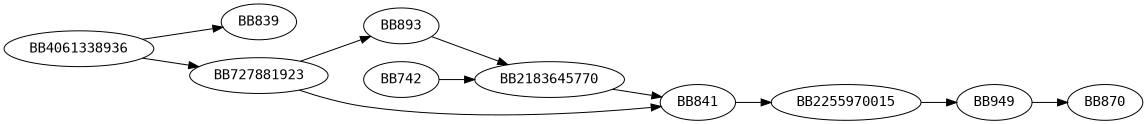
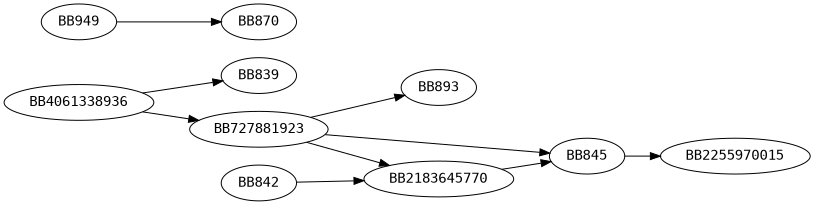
edge "BB893" -> "BB2183645770": now "BB727881923" -> "BB2183645770"
node "BB742": label "BB742" -> "BB842"
node "BB841": label "BB841" -> "BB845"
edge "BB2255970015" -> "BB949": removed
